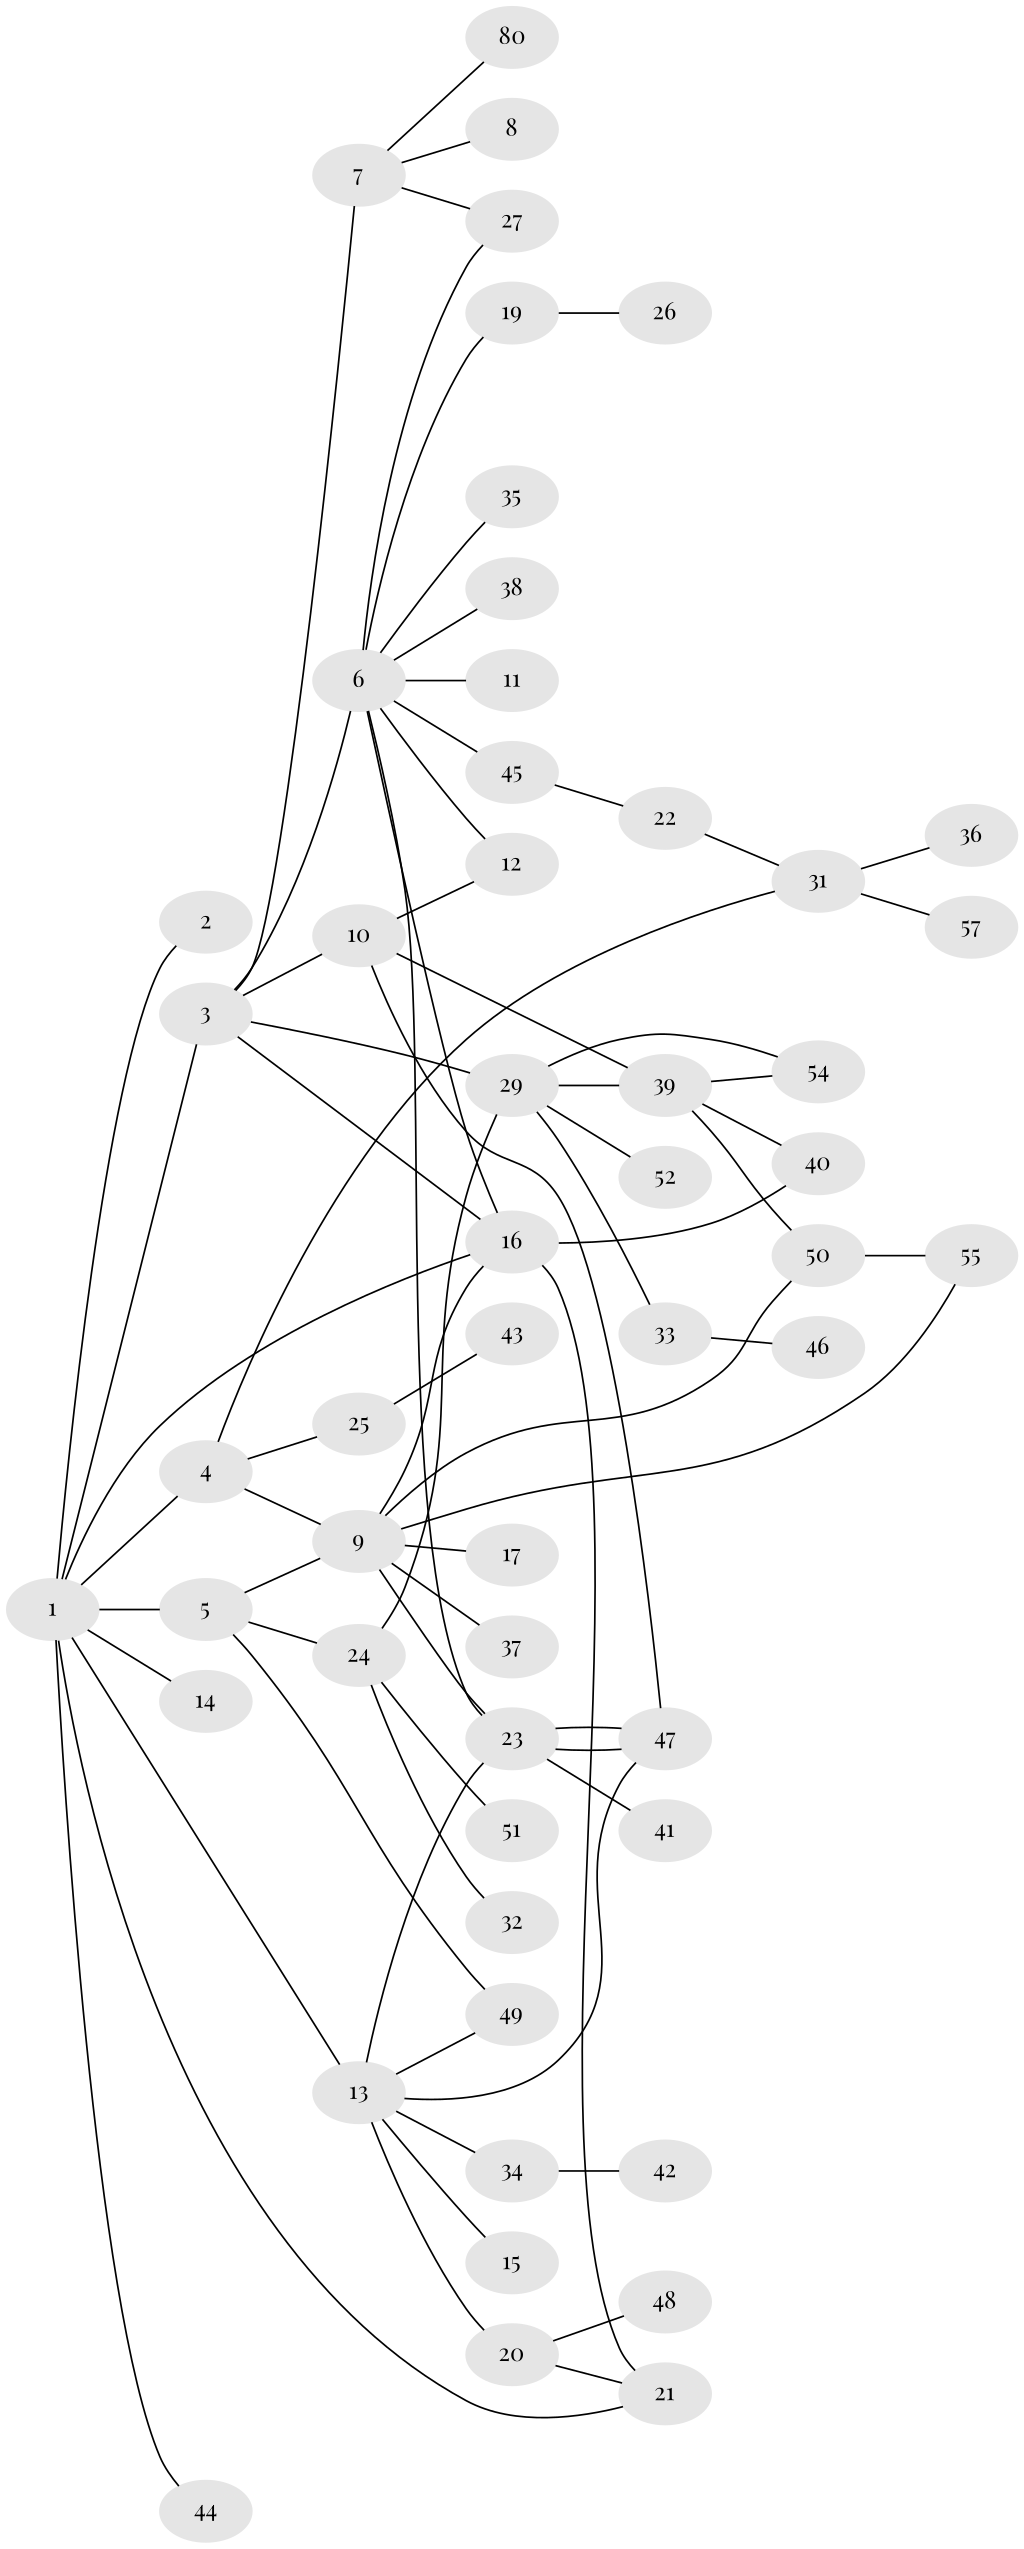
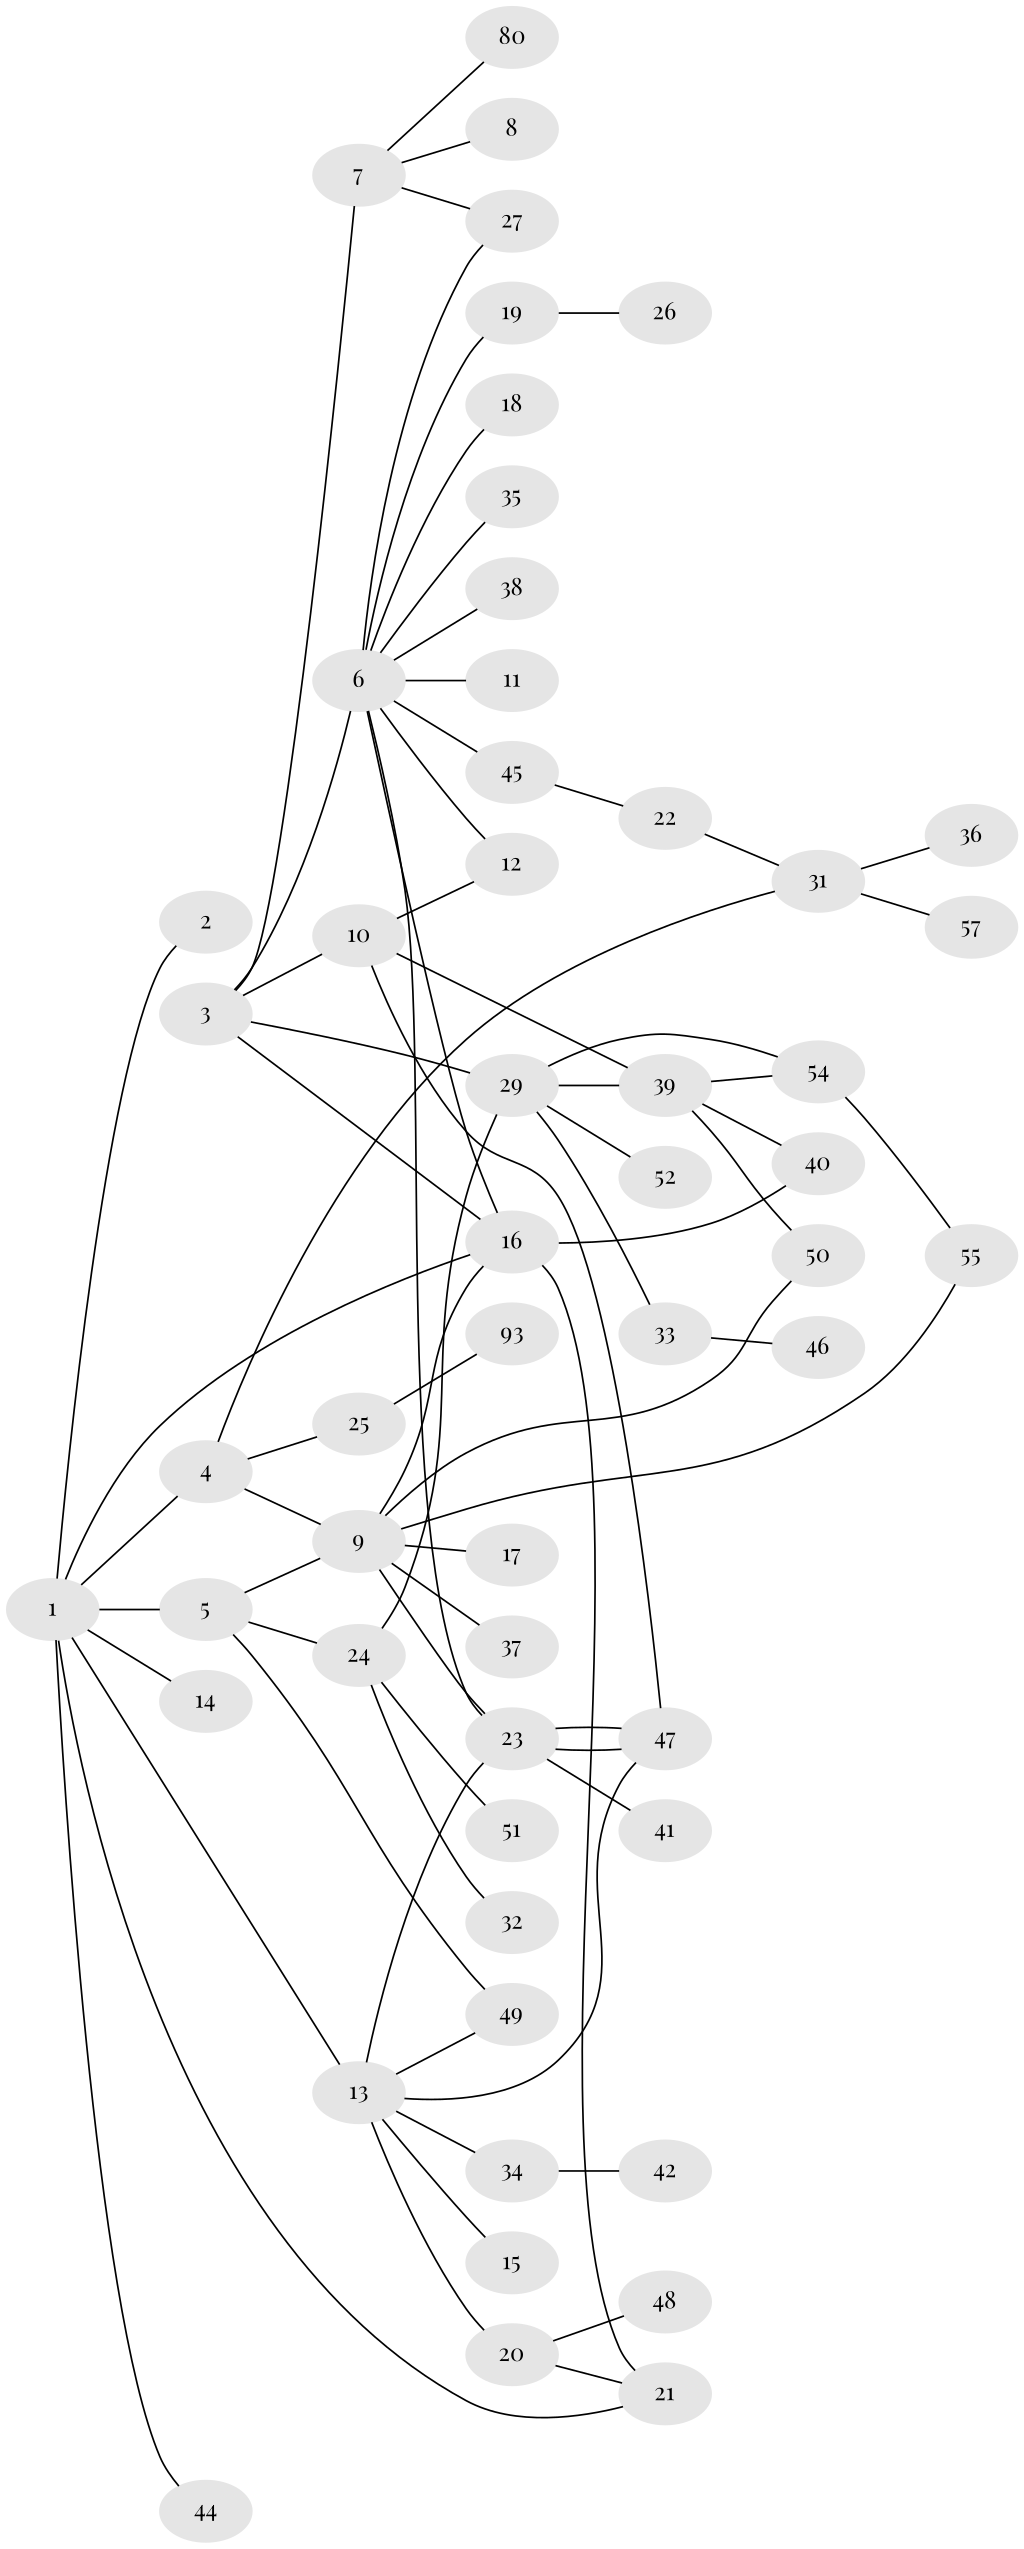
node "18": added
edge "50" -- "55": now "54" -- "55"
edge "3" -- "1": removed
node "43": label "43" -> "93"
